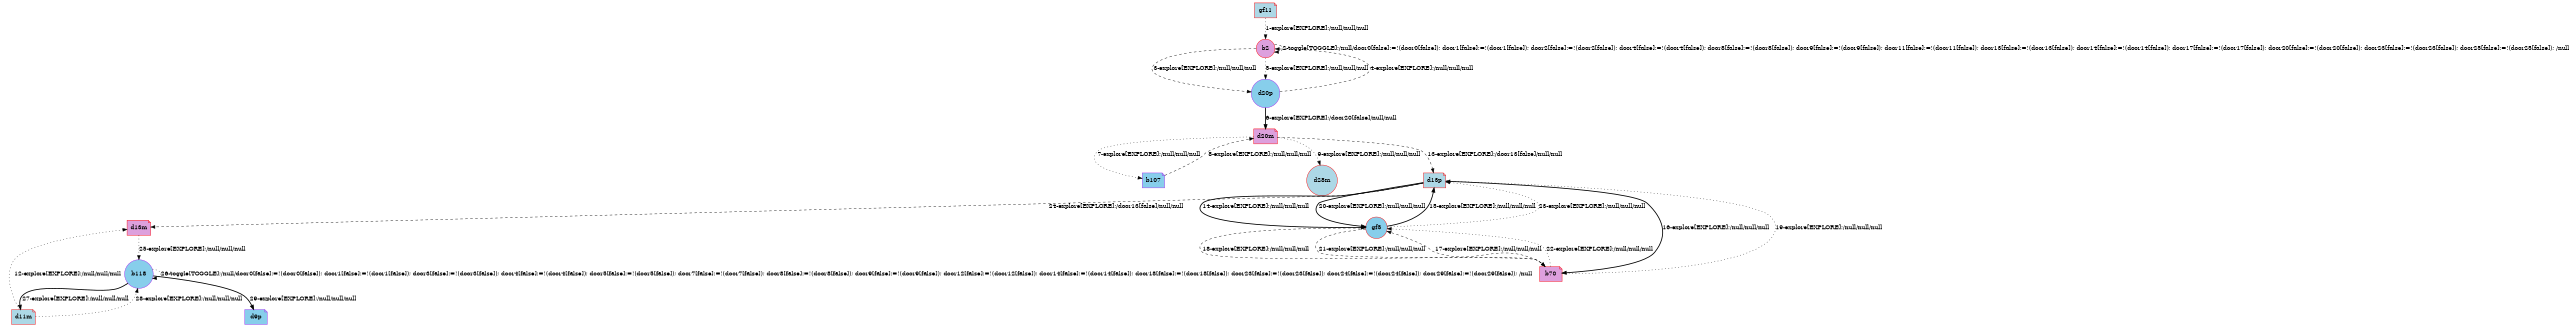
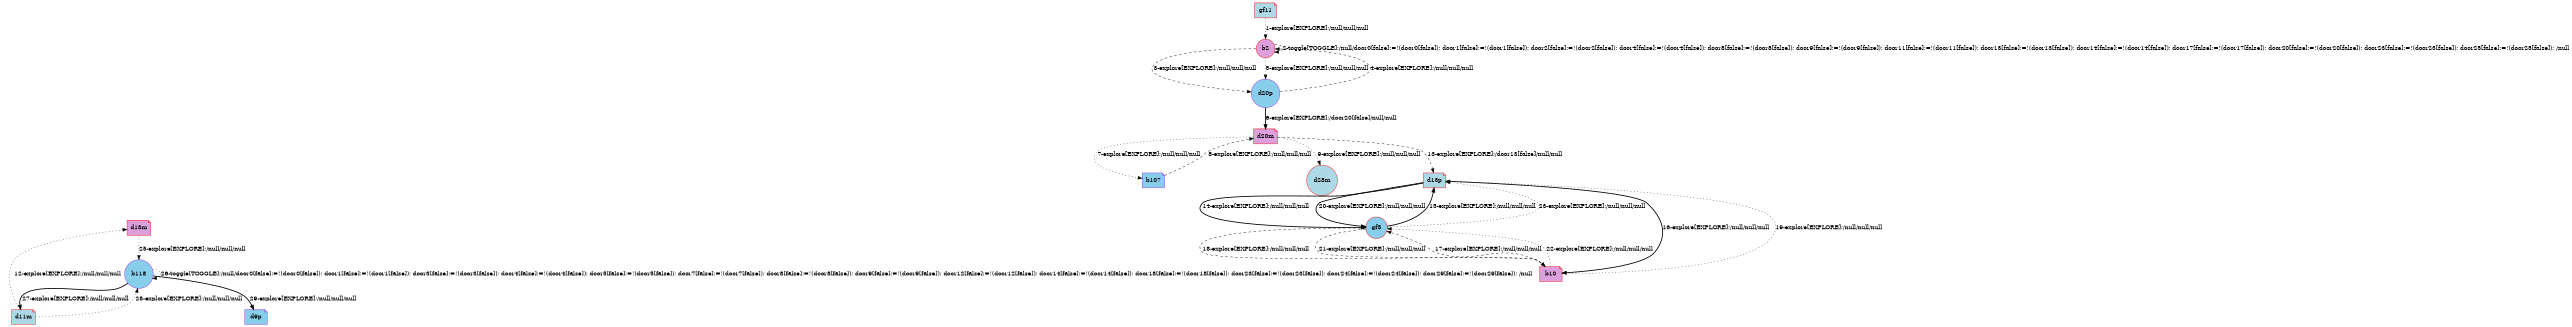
edge "d13p" -> "d13m": removed, label "24-explore[EXPLORE];/door13[false]/null/null"
node "b70": label "b70" -> "b10"
